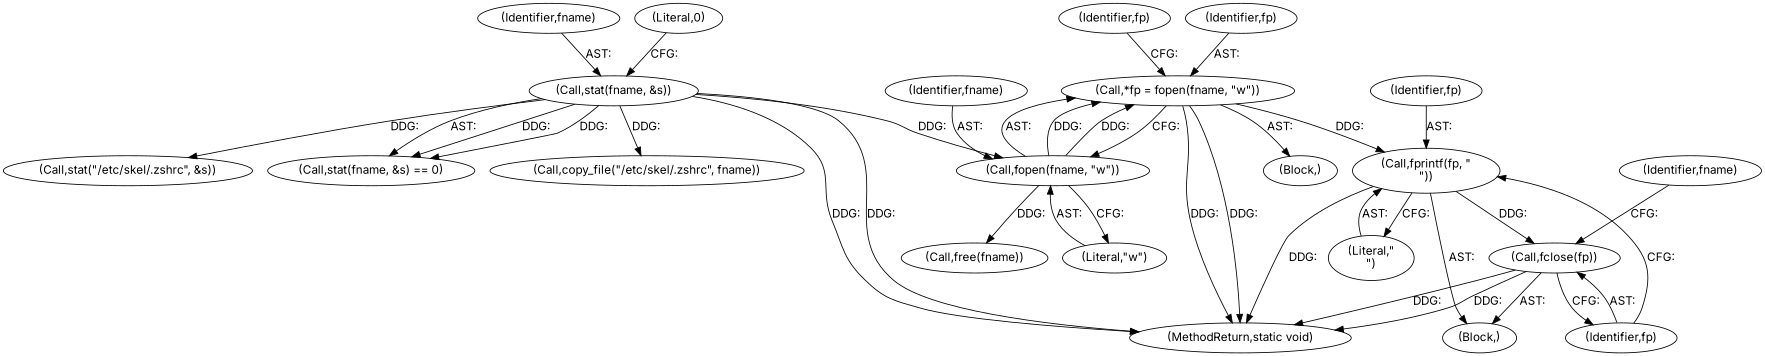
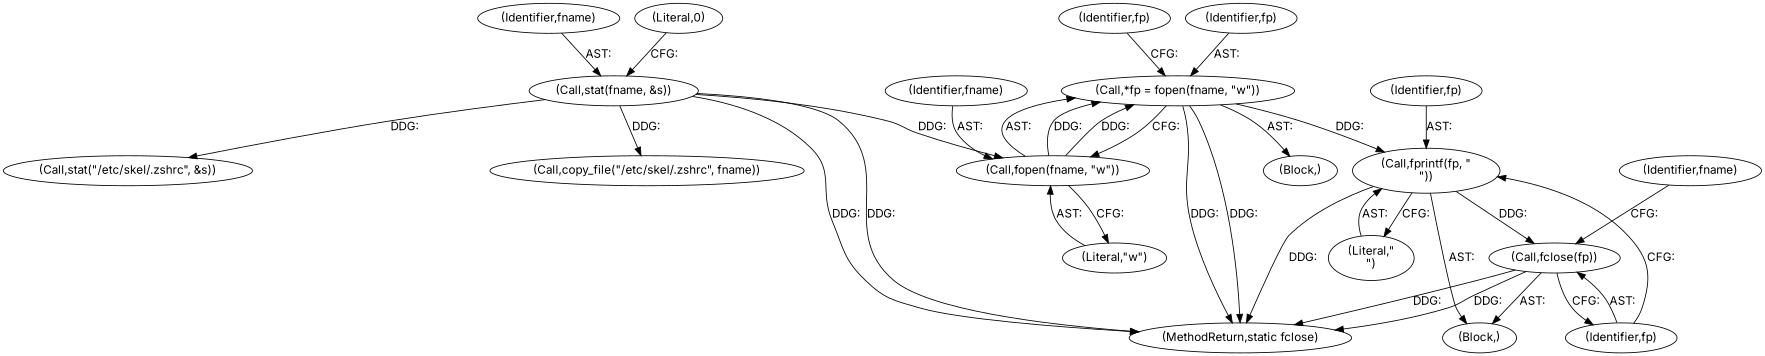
node "(Call,stat(fname, &s) == 0)": removed
node "(Call,free(fname))": removed
node "(MethodReturn,static void)": label "(MethodReturn,static void)" -> "(MethodReturn,static fclose)"
